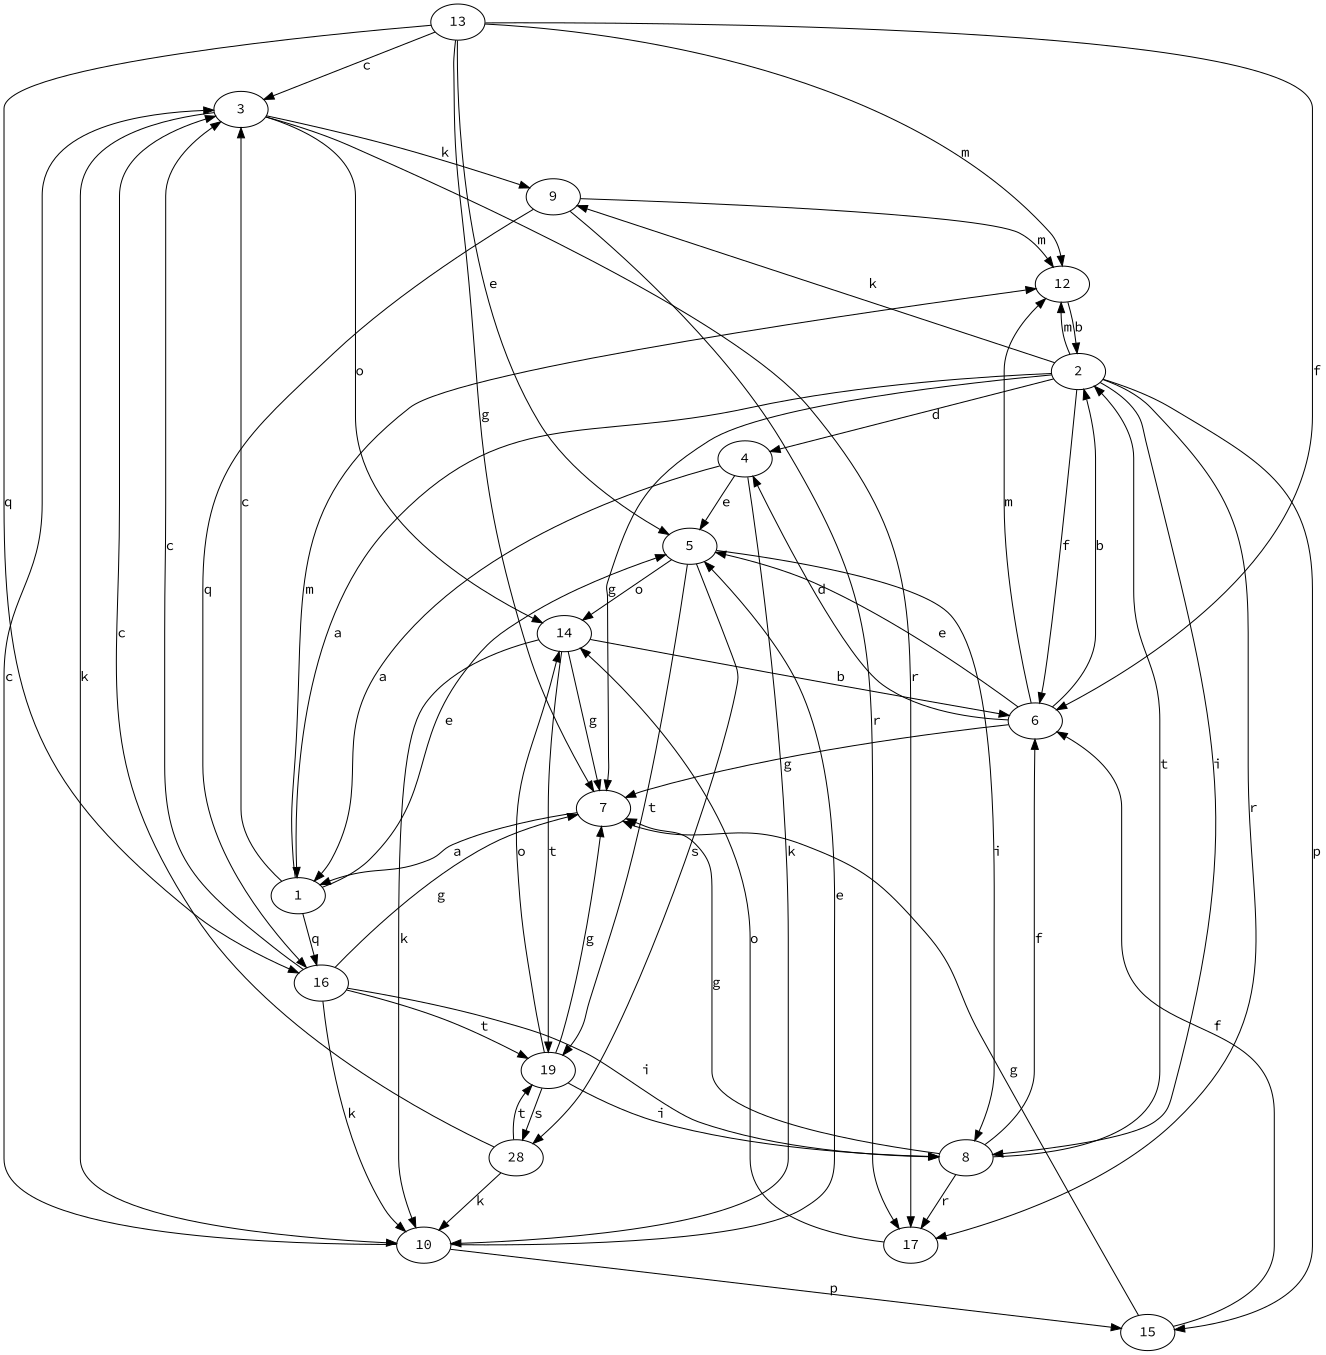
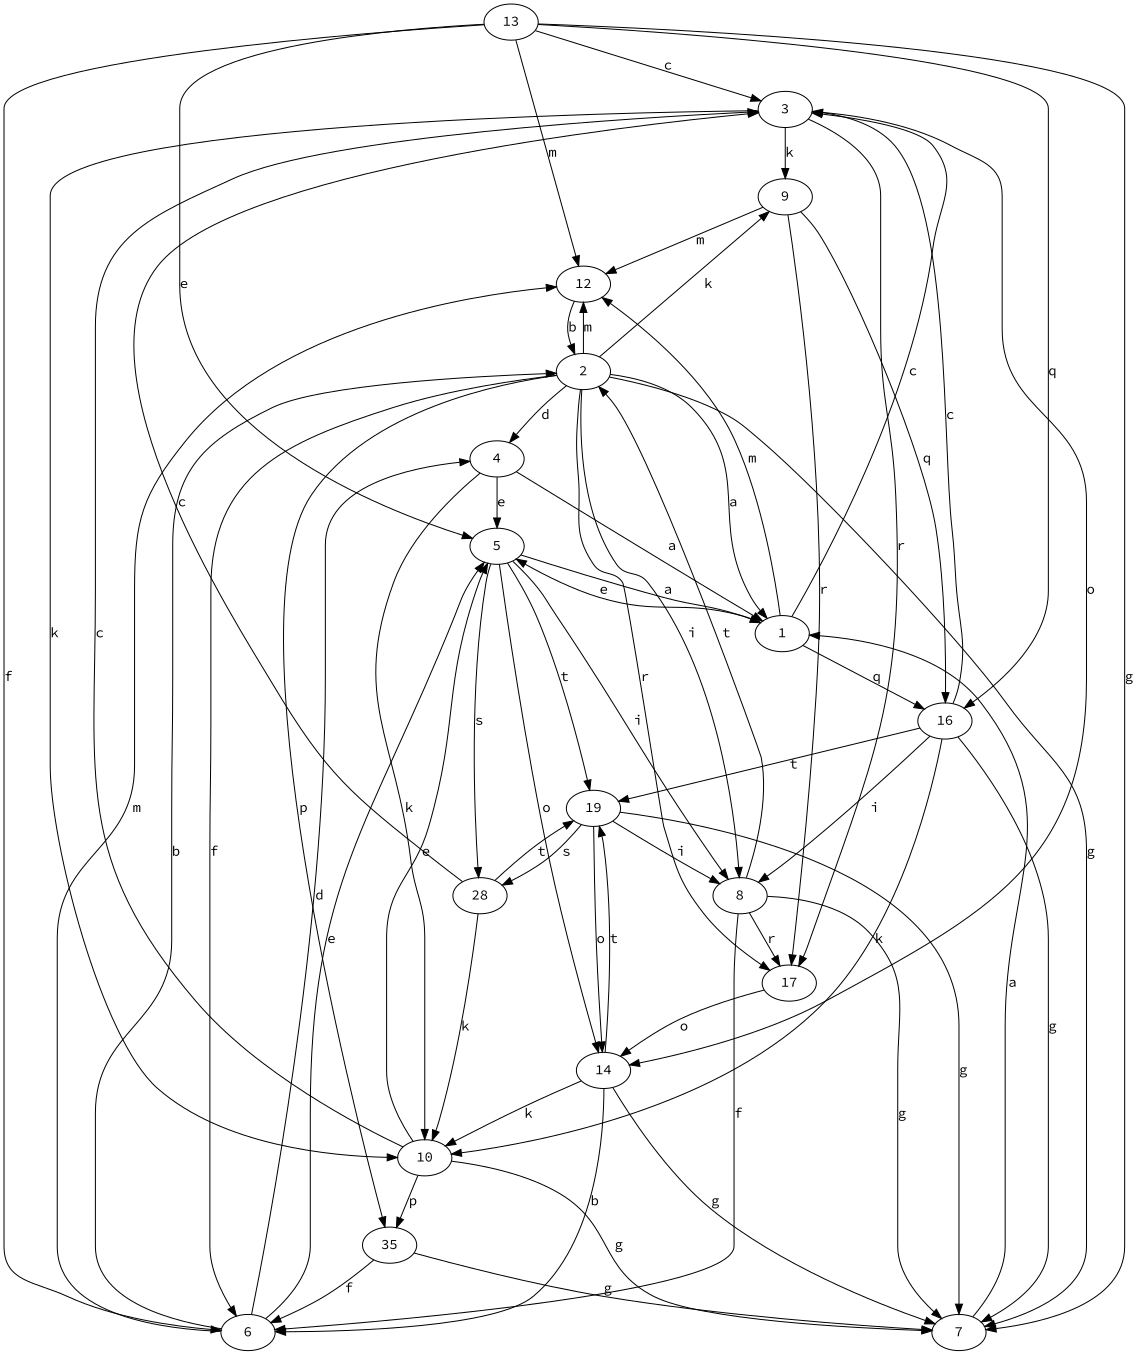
edge "5" -> "1": added, label "a"
edge "6" -> "7": now "10" -> "7"
node "15": label "15" -> "35"
